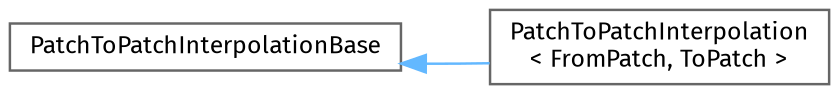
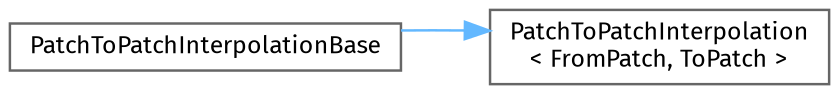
edge "PatchToPatchInterpolation < FromPatch, ToPatch >" -> "PatchToPatchInterpolationBase": reversed
